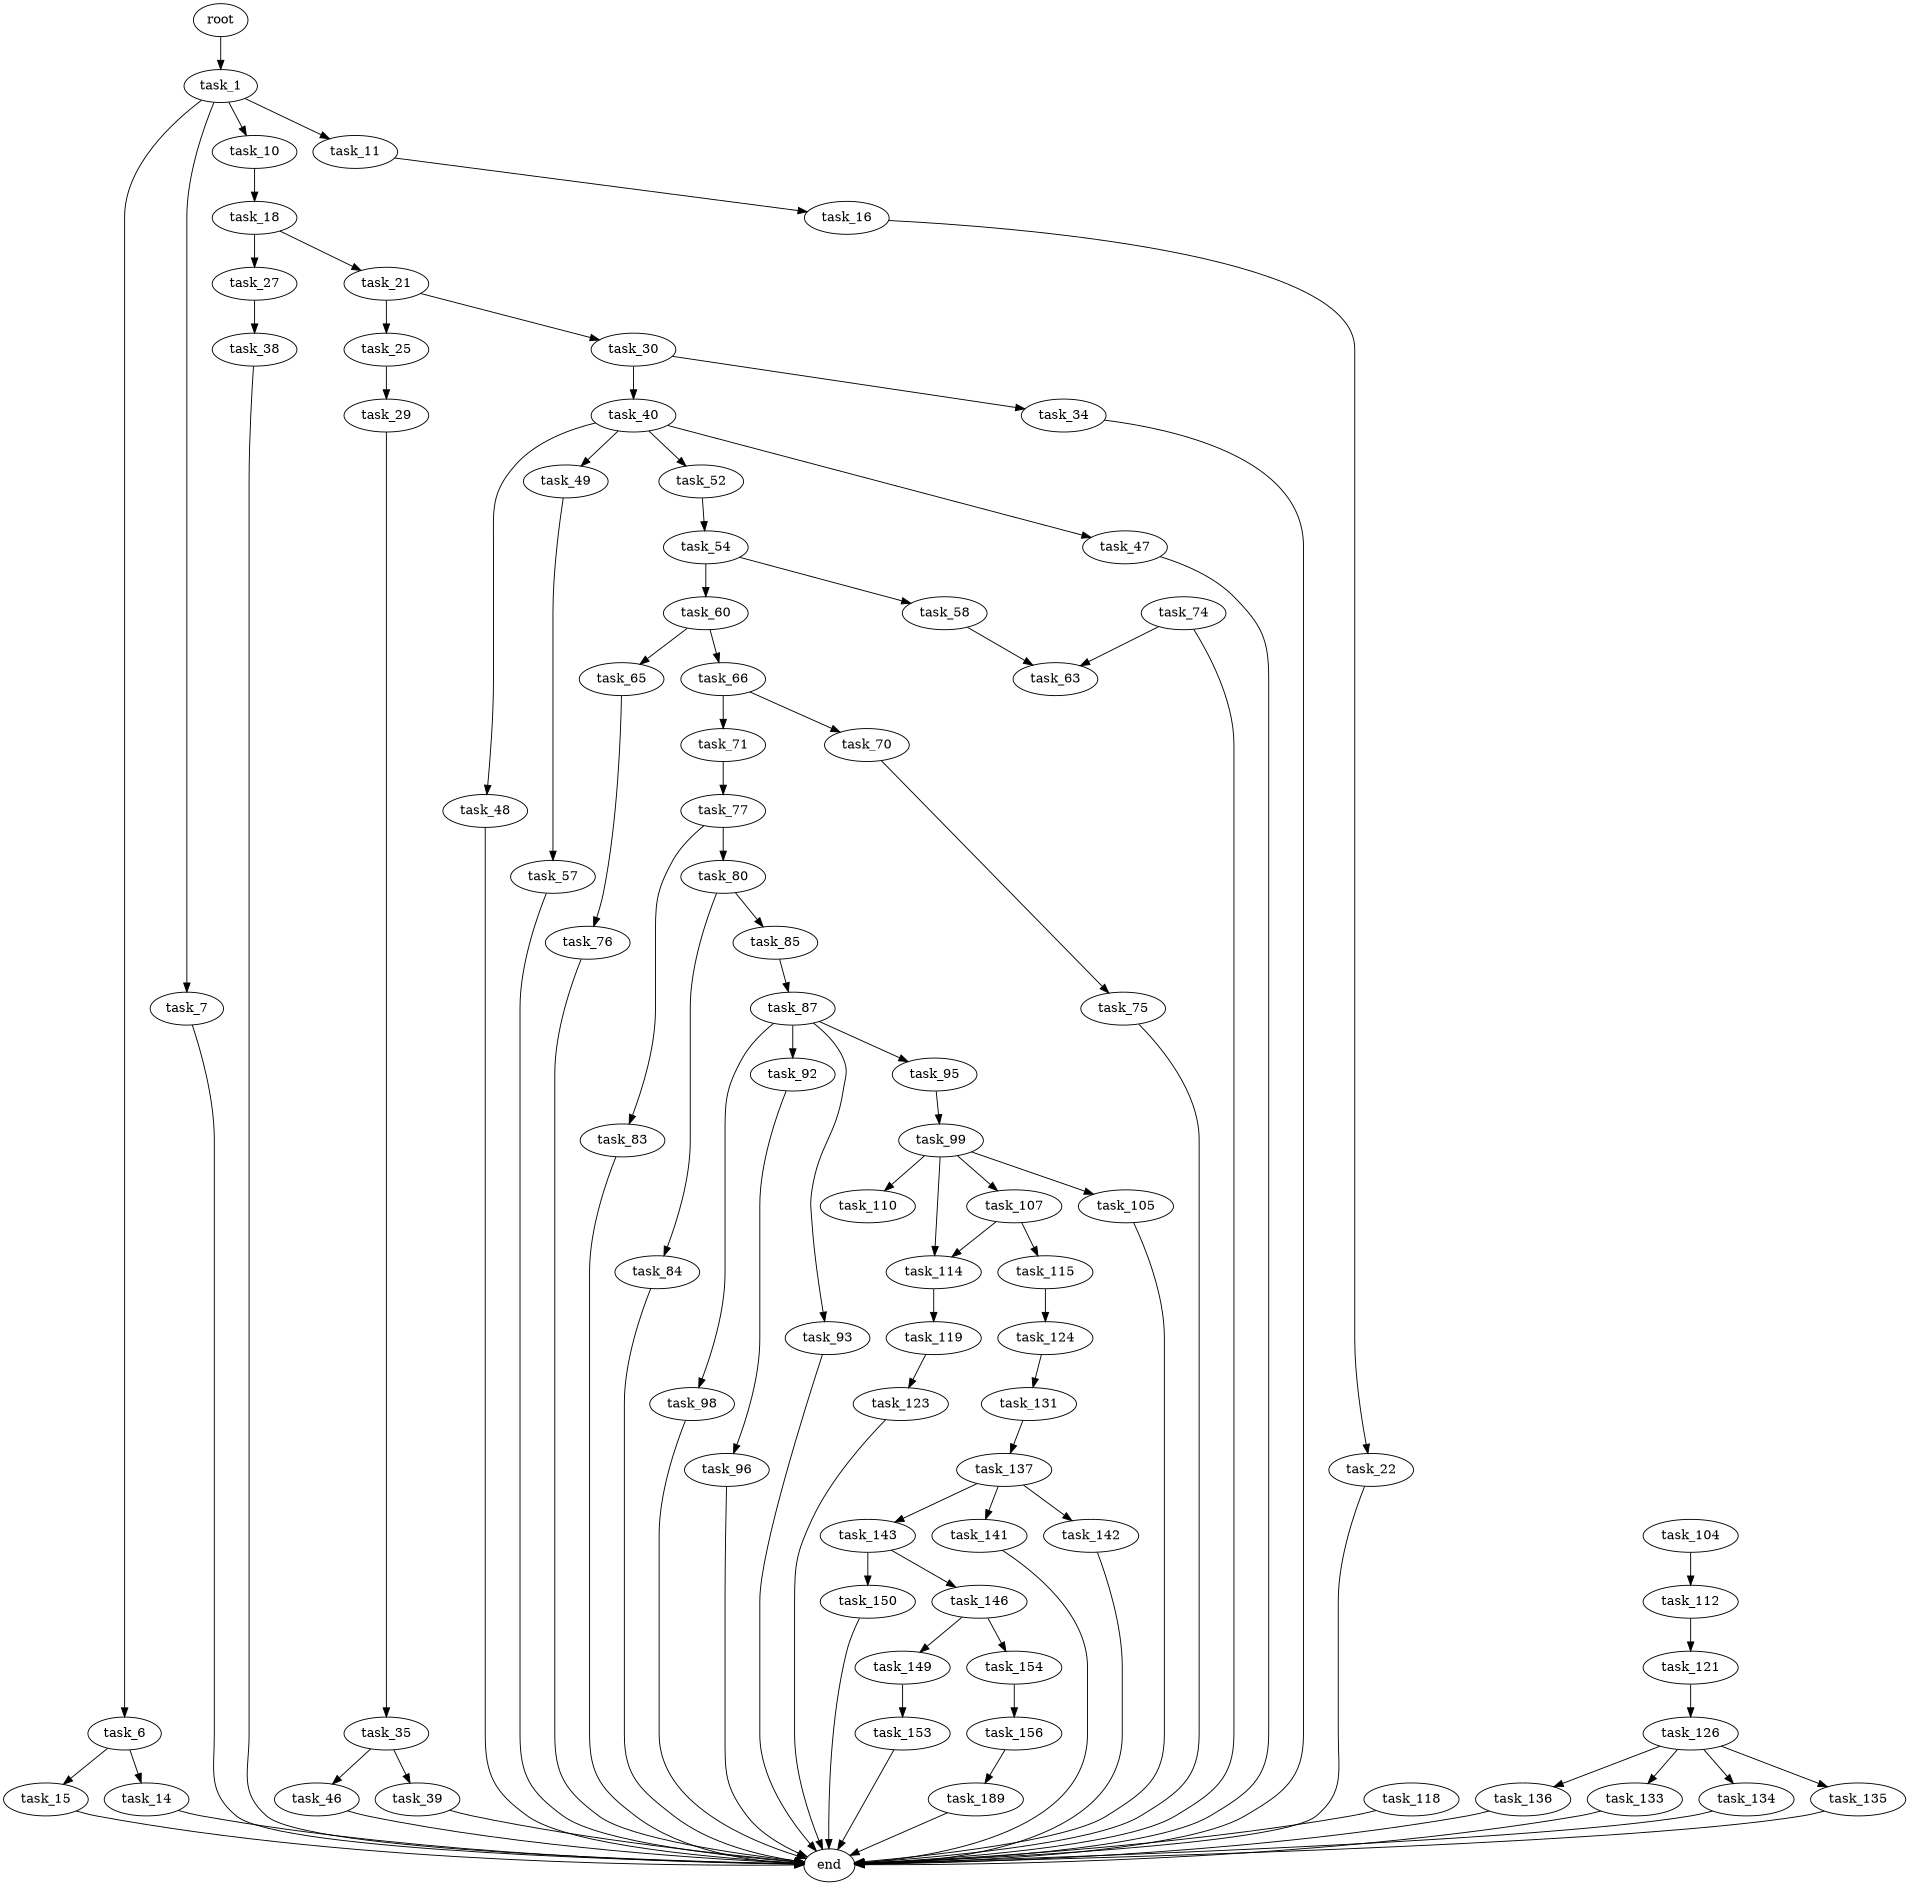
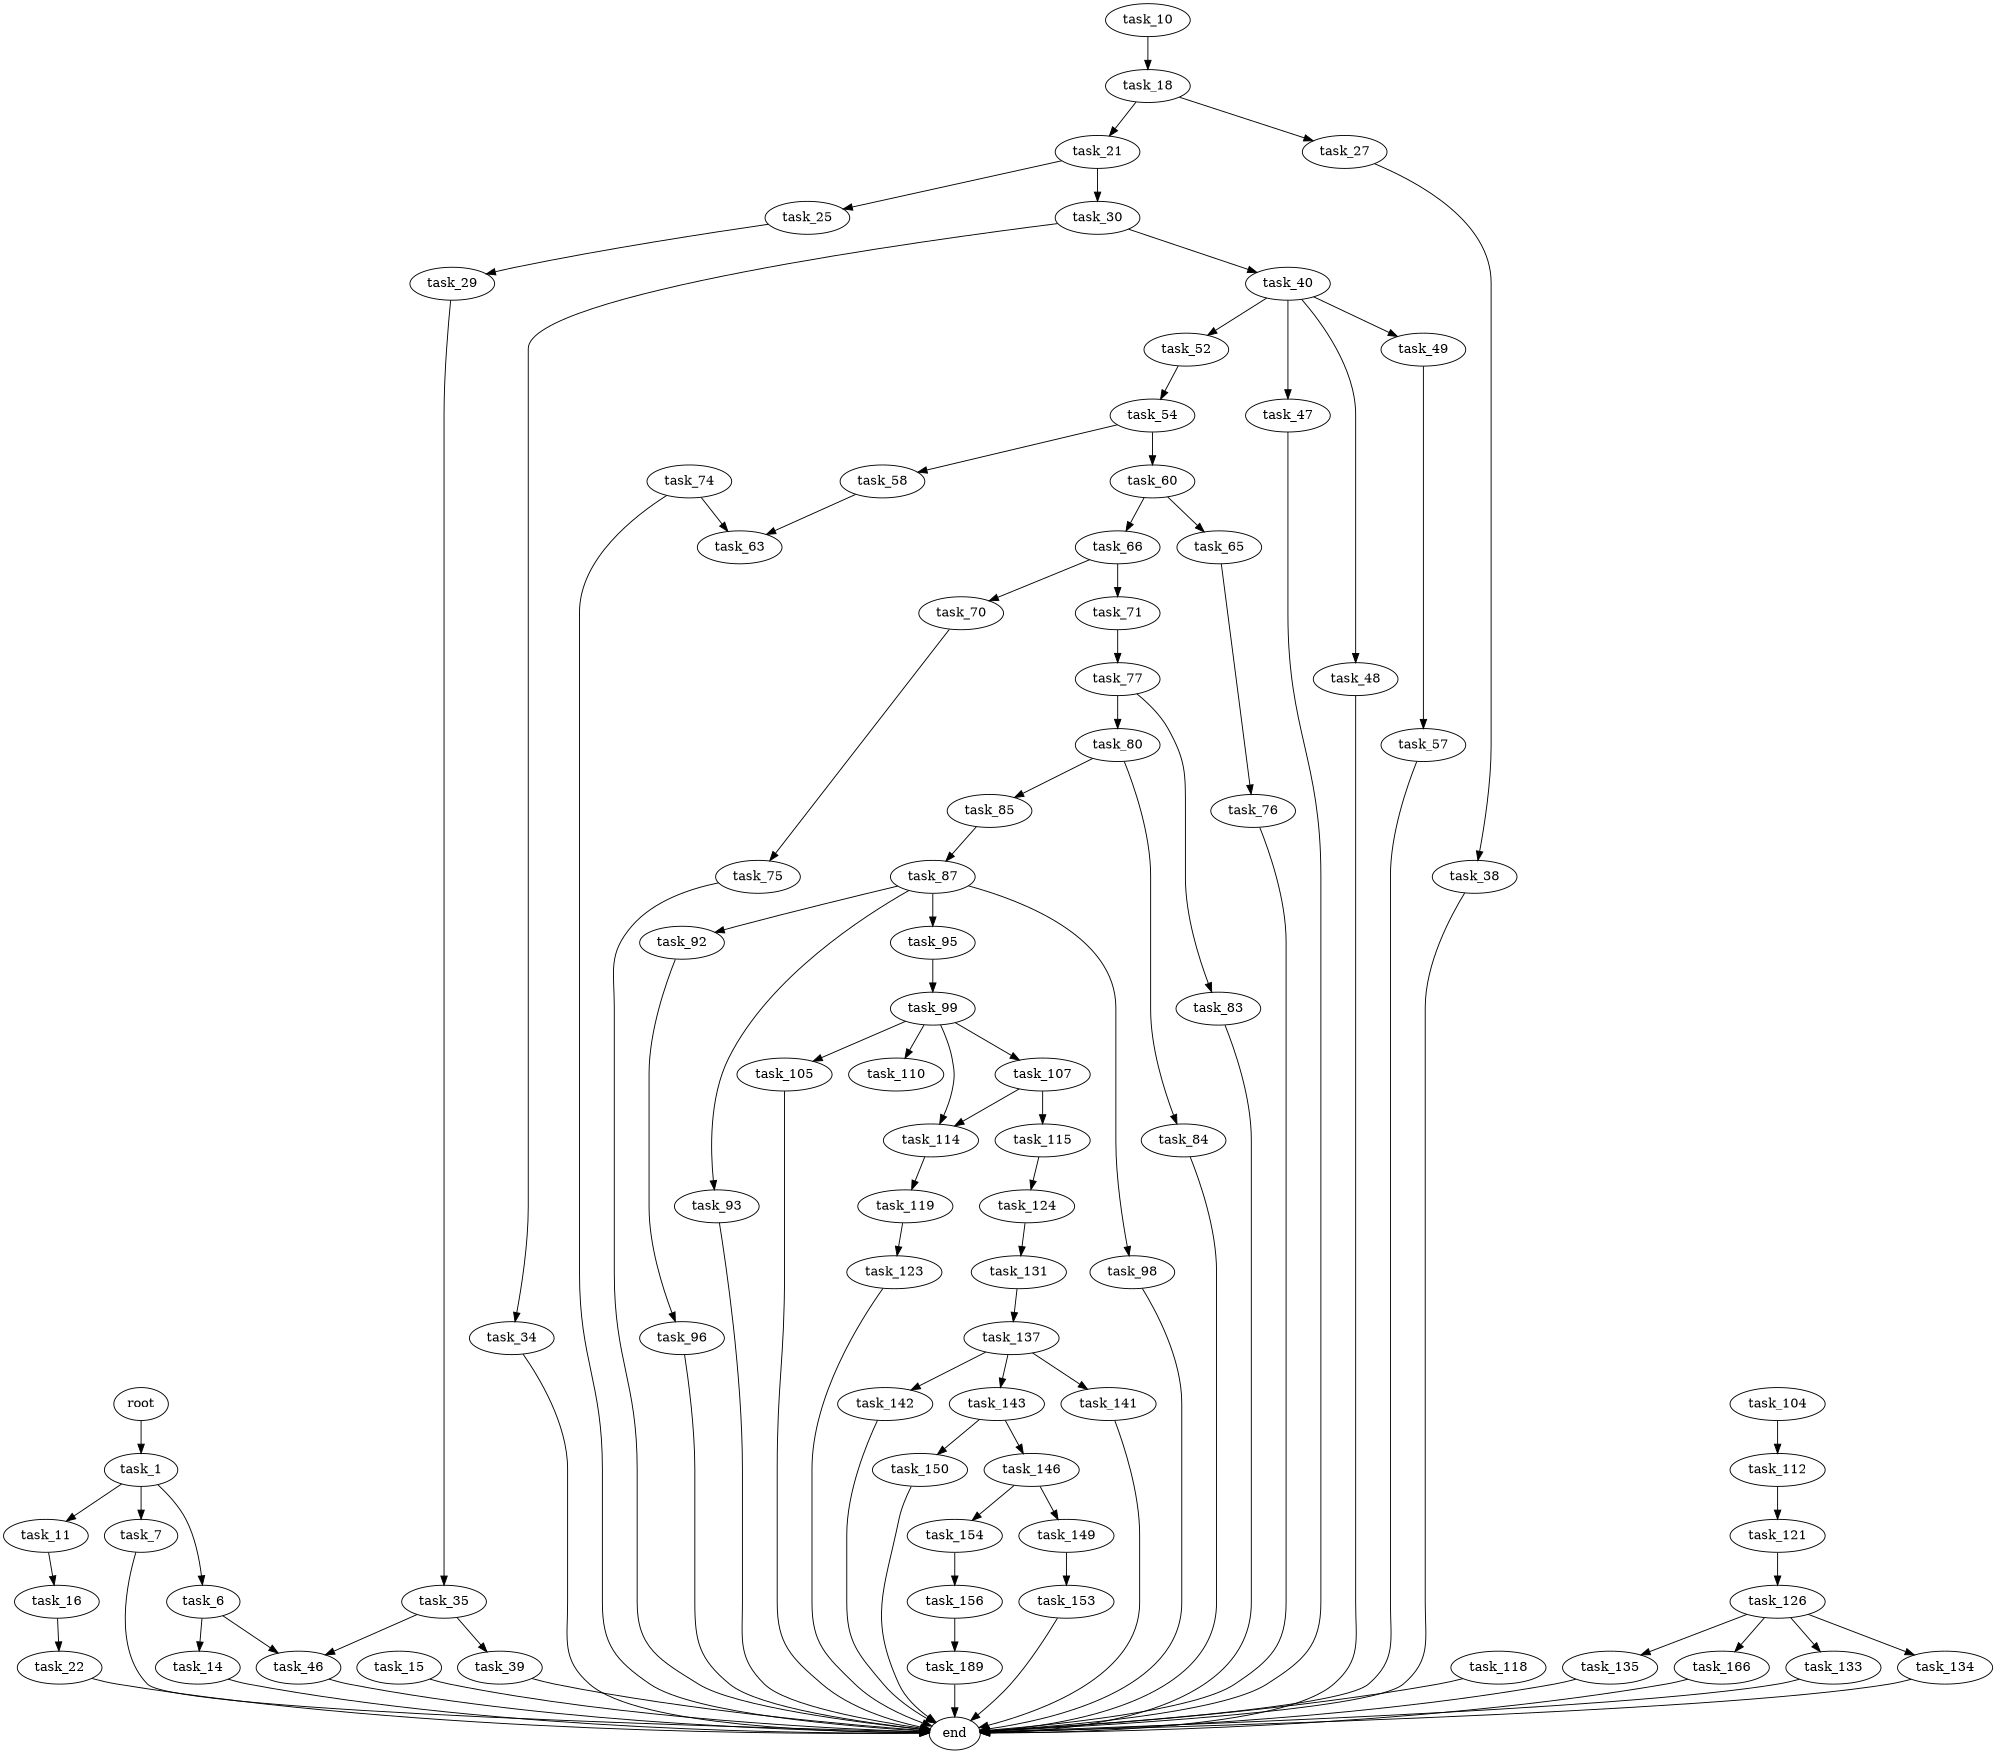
edge "task_1" -> "task_10": removed
edge "task_6" -> "task_15": now "task_6" -> "task_46"
node "task_136": label "task_136" -> "task_166"
